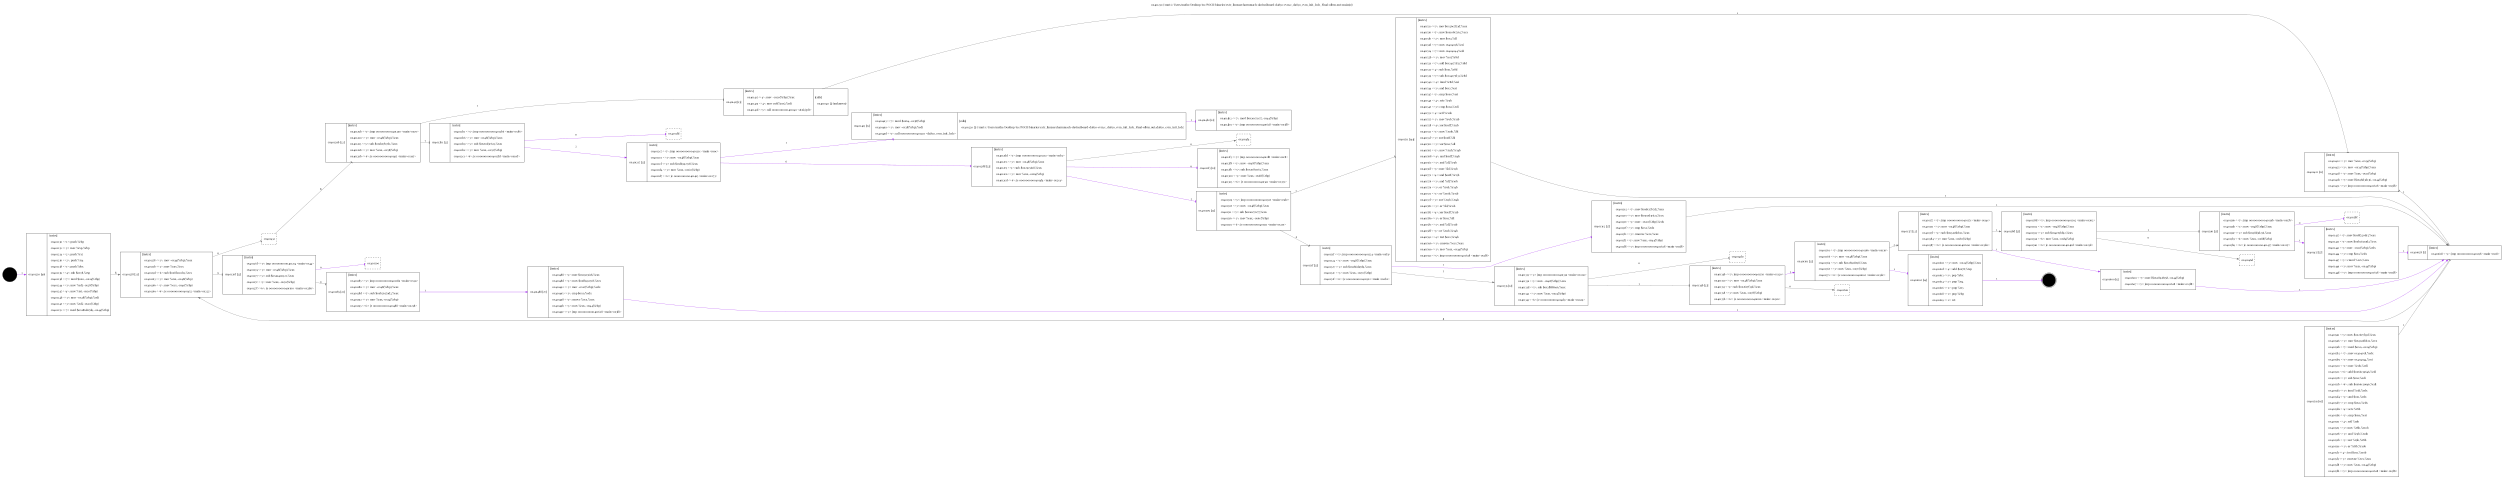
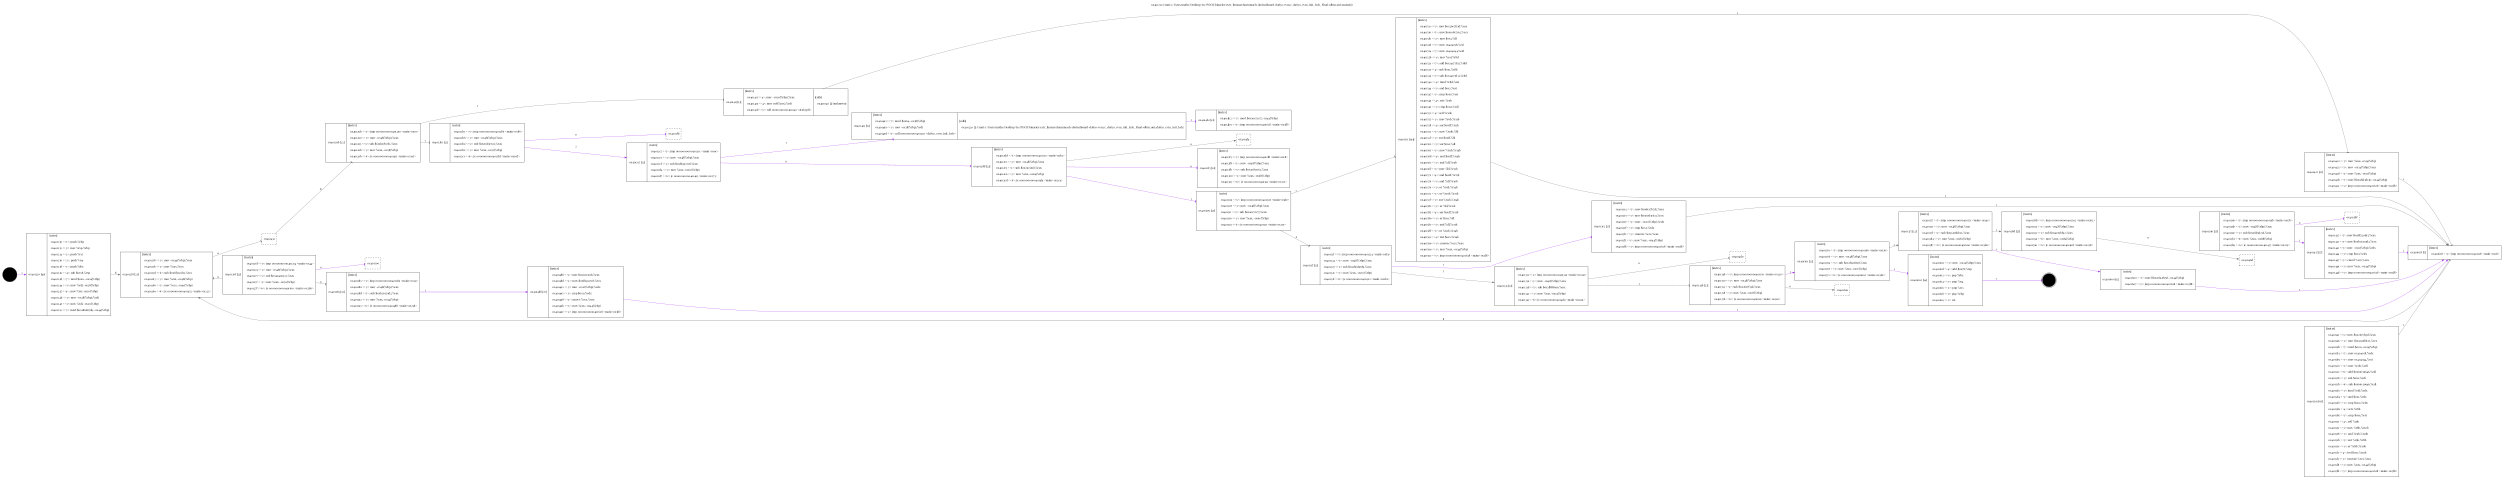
edge "0x401628 [5]" -> "0x401422 [21]": reversed
edge "0x40138d [25]" -> "0x4013a6 [25]": removed, label "1"
edge "0x401258 [23]" -> "0x40126f [22]": reversed
